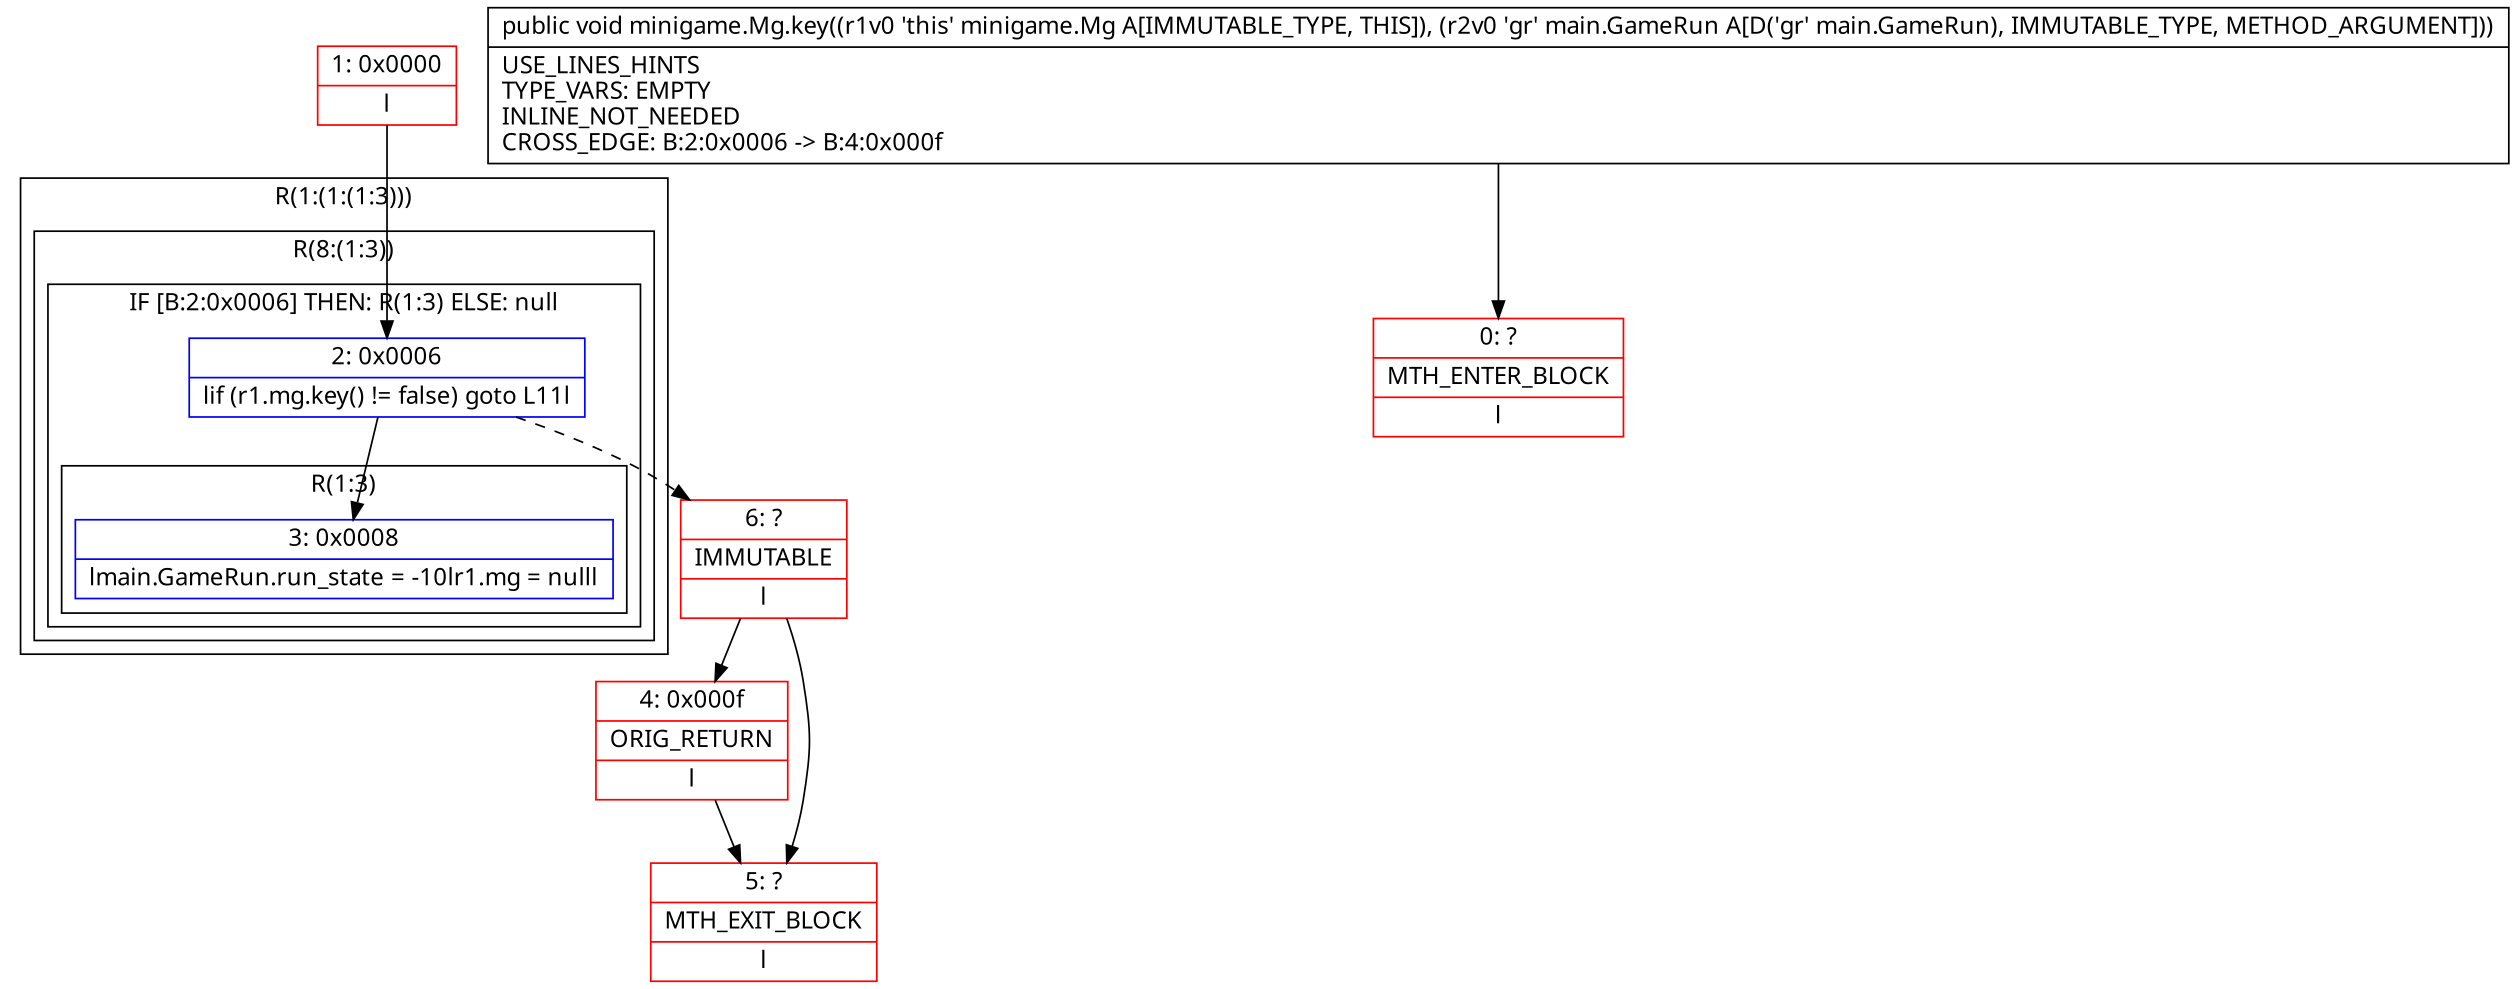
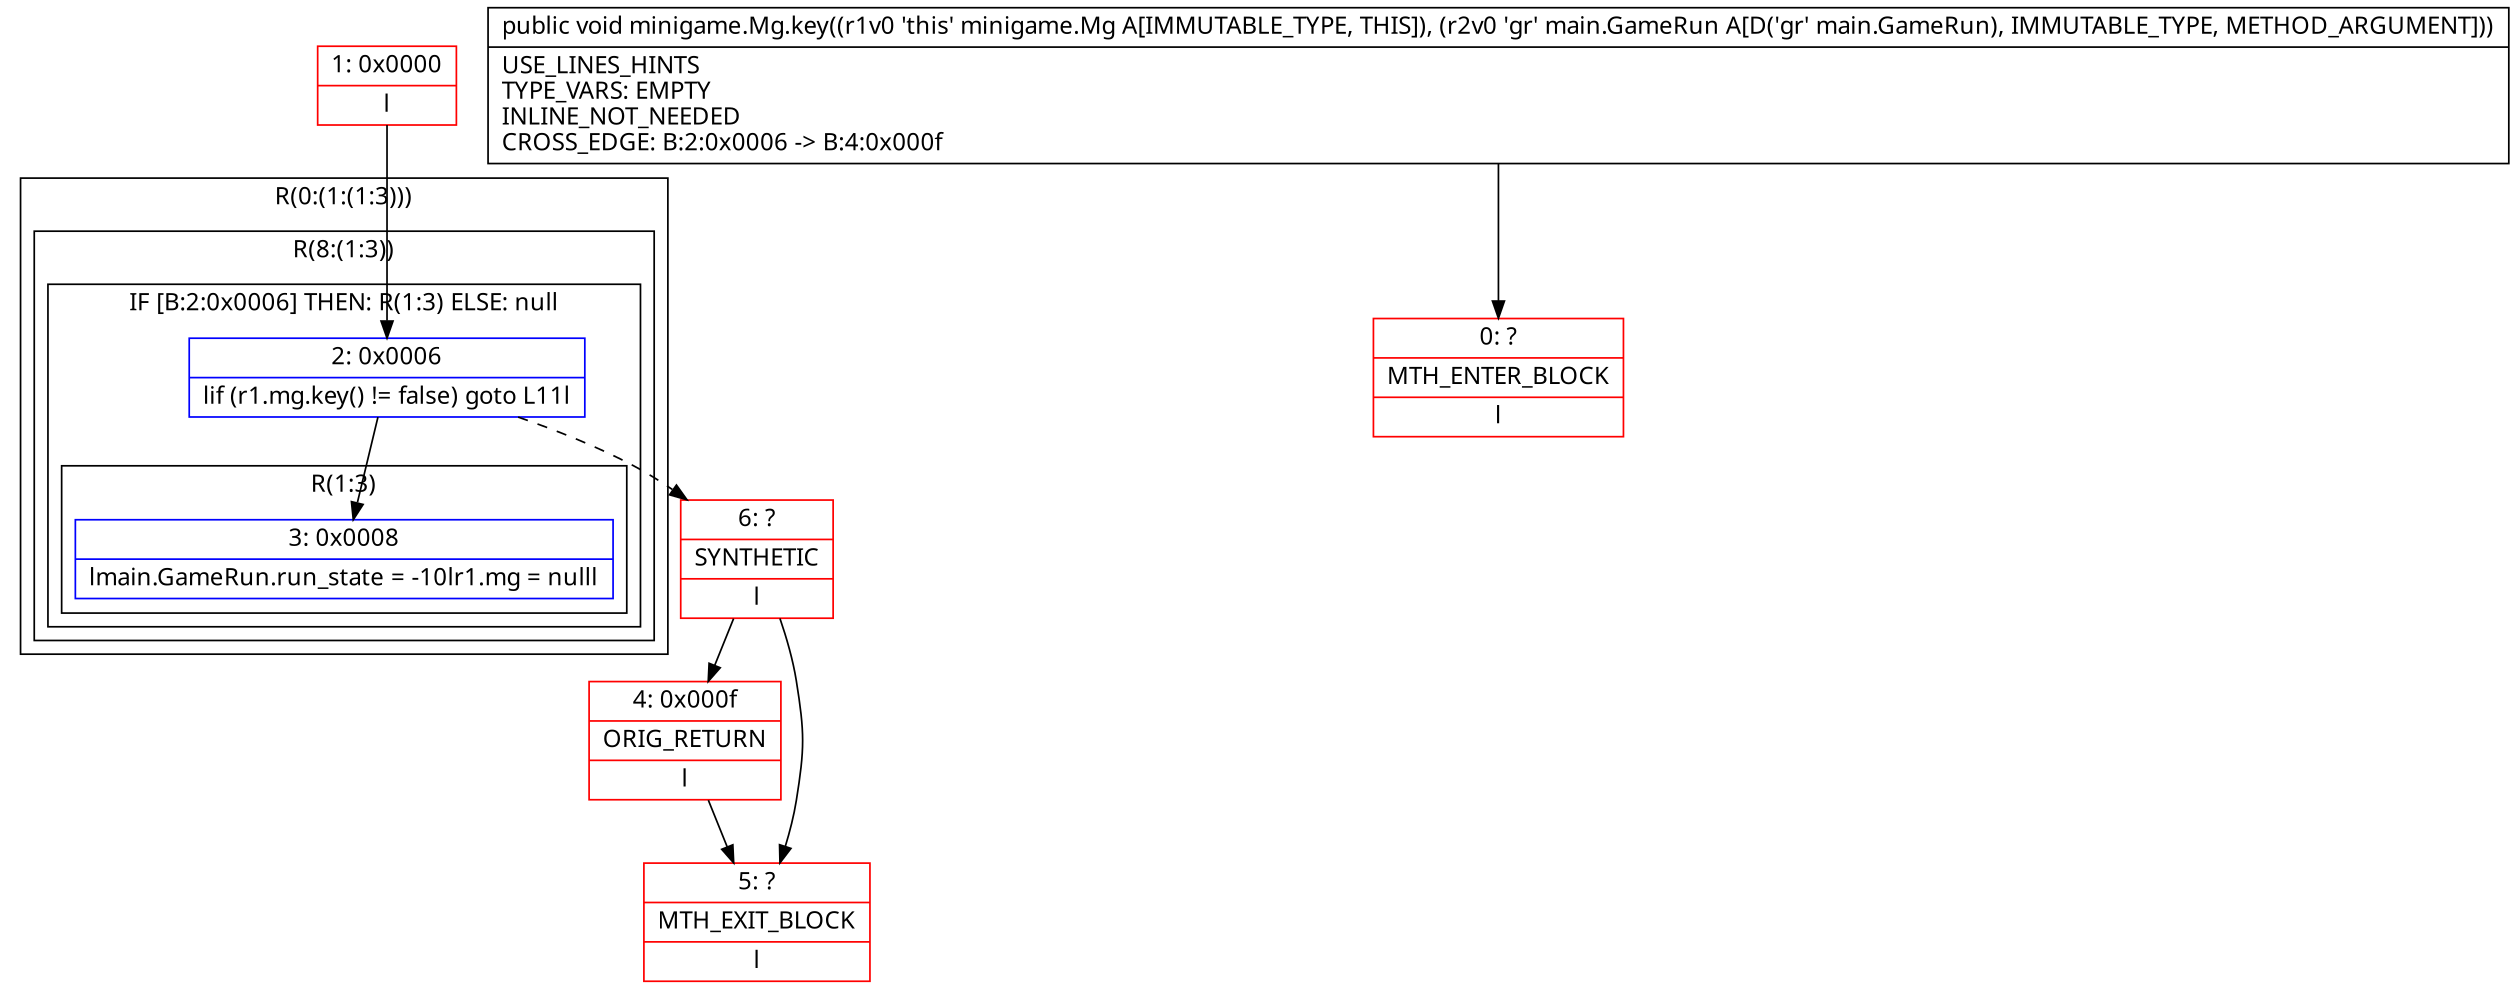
cluster "R(1:(1:(1:3)))": label "R(1:(1:(1:3)))" -> "R(0:(1:(1:3)))"
node "6: ?": text "IMMUTABLE" -> "SYNTHETIC"
